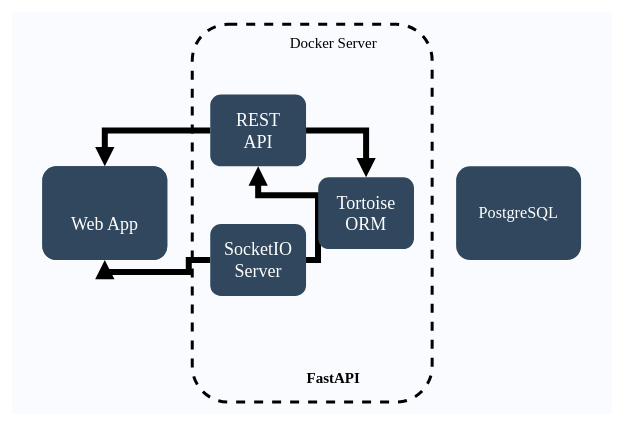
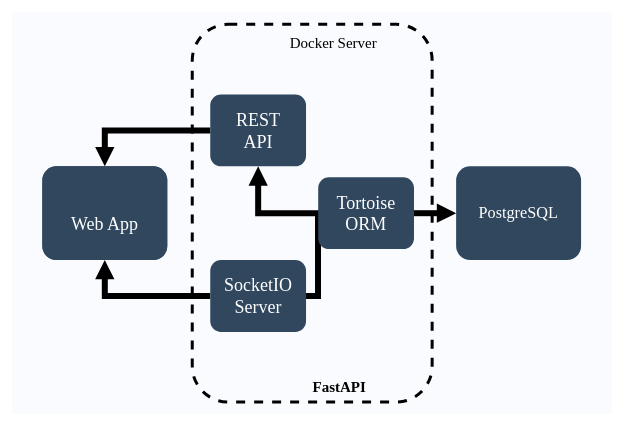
edge "REST API" -> "Tortoise ORM": removed
edge "Tortoise ORM" -> "PostgreSQL": added
node "SocketIO Server": moved (258, 260) -> (258, 296)
node "FastAPI": moved (333, 378) -> (339, 387)
